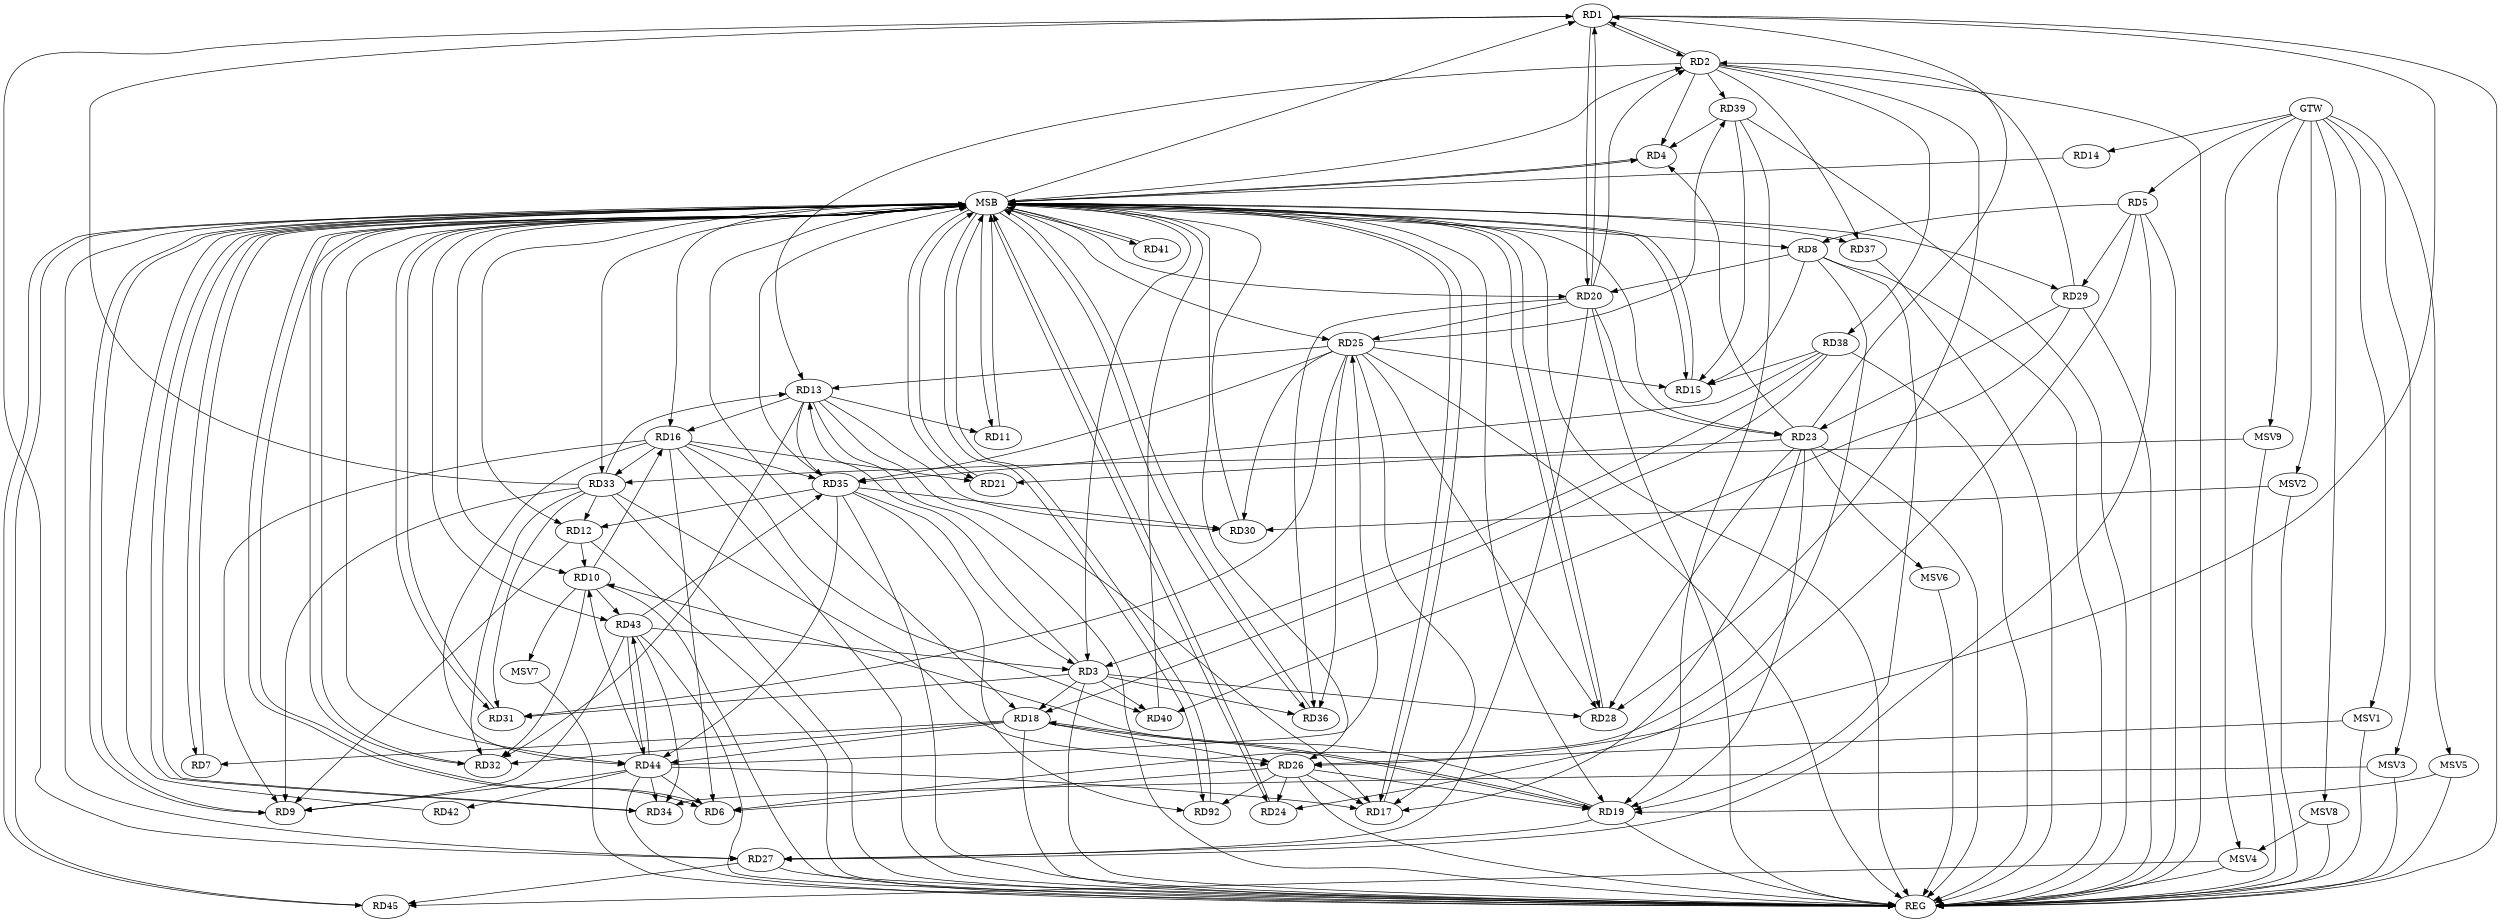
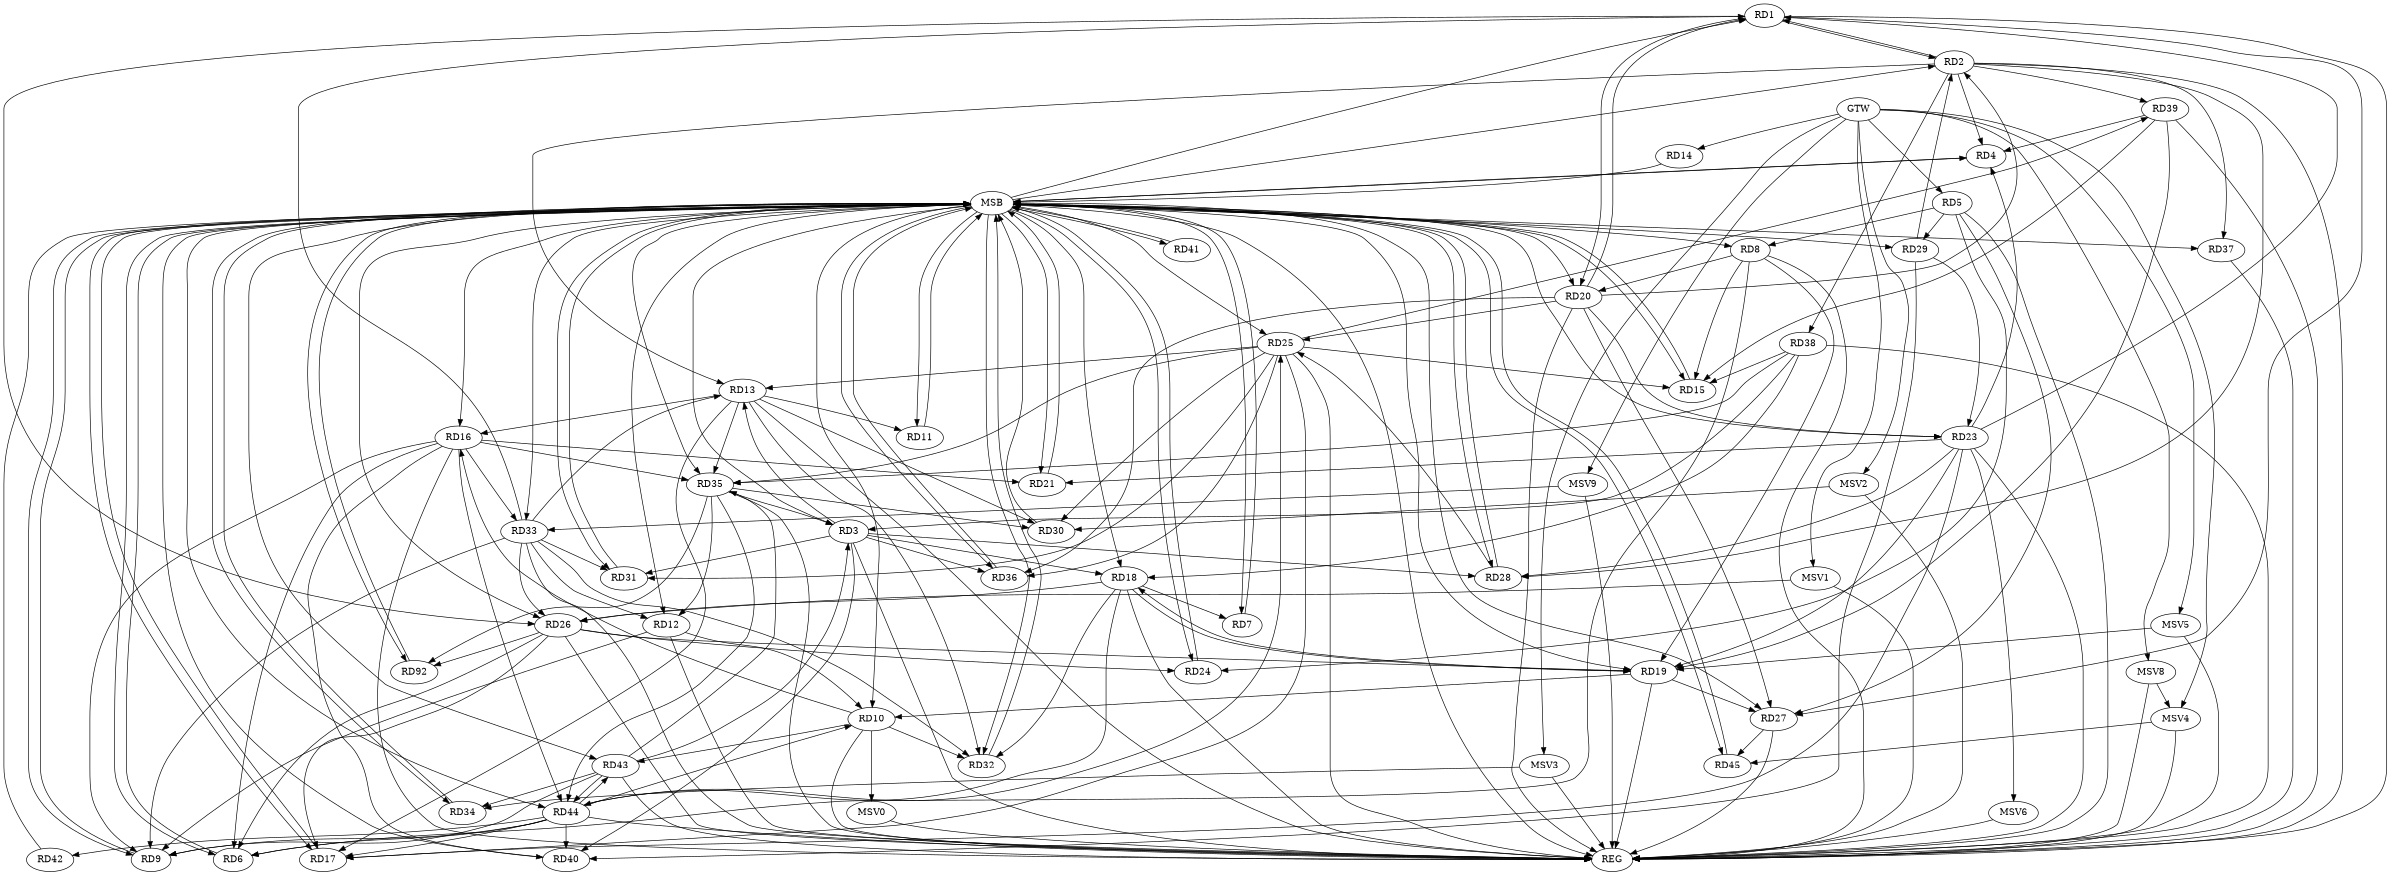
edge "RD35" -> "MSB": reversed
edge "RD25" -> "RD28": reversed
node "MSV7": label "MSV7" -> "MSV0"
edge "RD29" -> "REG": removed
edge "RD44" -> "RD34": now "RD44" -> "RD40"
